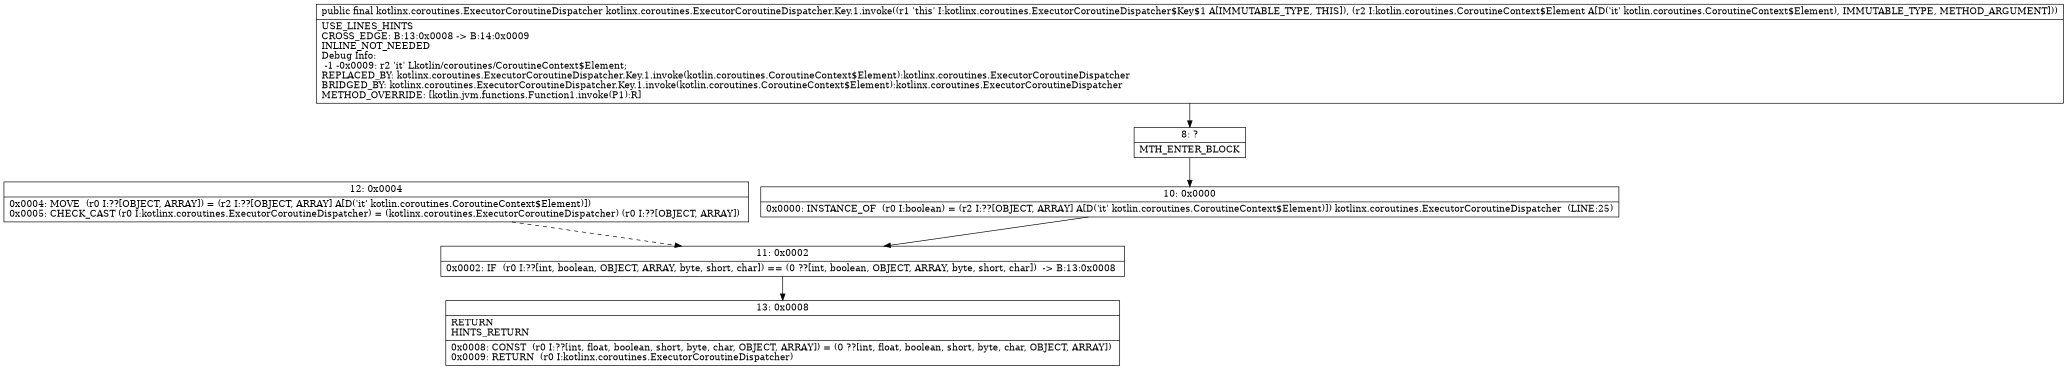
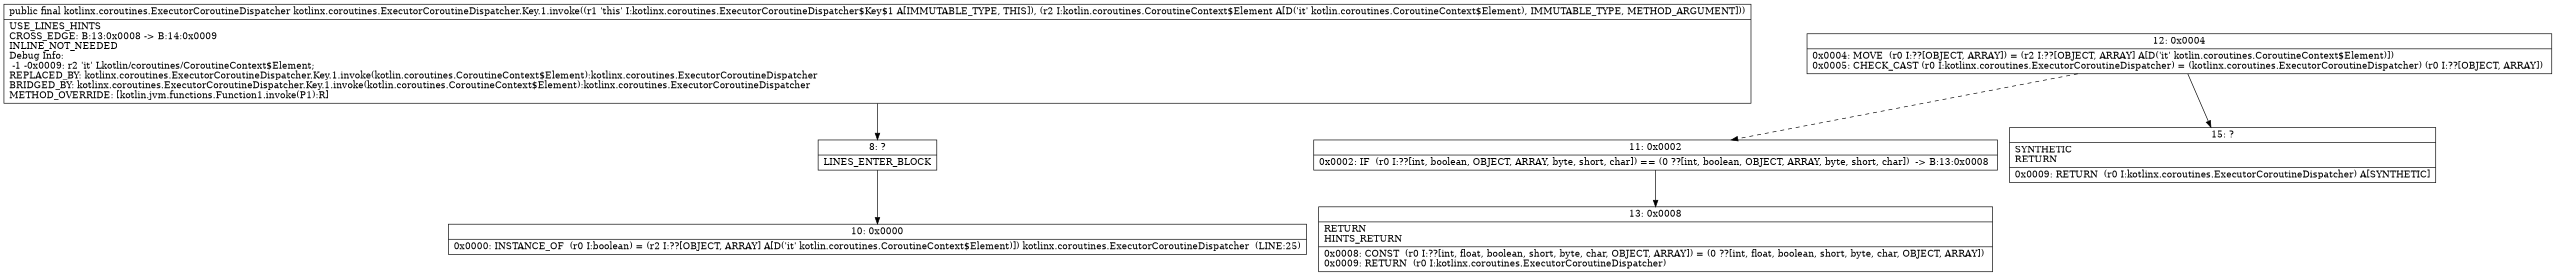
node "8: ?": text "MTH_ENTER_BLOCK" -> "LINES_ENTER_BLOCK"
node "15: ?": added
edge "10: 0x0000" -> "11: 0x0002": removed
